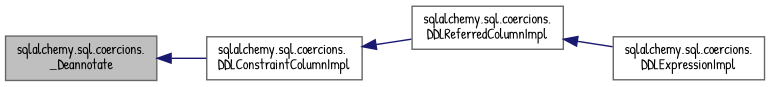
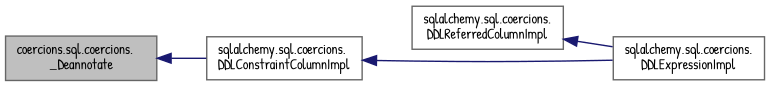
edge "sqlalchemy.sql.coercions. DDLReferredColumnImpl" -> "sqlalchemy.sql.coercions. DDLConstraintColumnImpl": now "sqlalchemy.sql.coercions. DDLExpressionImpl" -> "sqlalchemy.sql.coercions. DDLConstraintColumnImpl"
node "sqlalchemy.sql.coercions. _Deannotate": label "sqlalchemy.sql.coercions. _Deannotate" -> "coercions.sql.coercions. _Deannotate"
